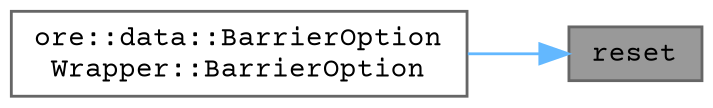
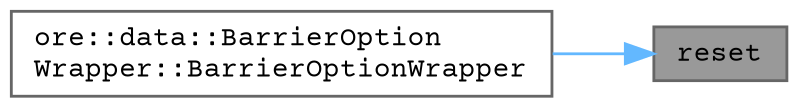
node "ore::data::BarrierOption Wrapper::BarrierOption": label "ore::data::BarrierOption Wrapper::BarrierOption" -> "ore::data::BarrierOption Wrapper::BarrierOptionWrapper"
